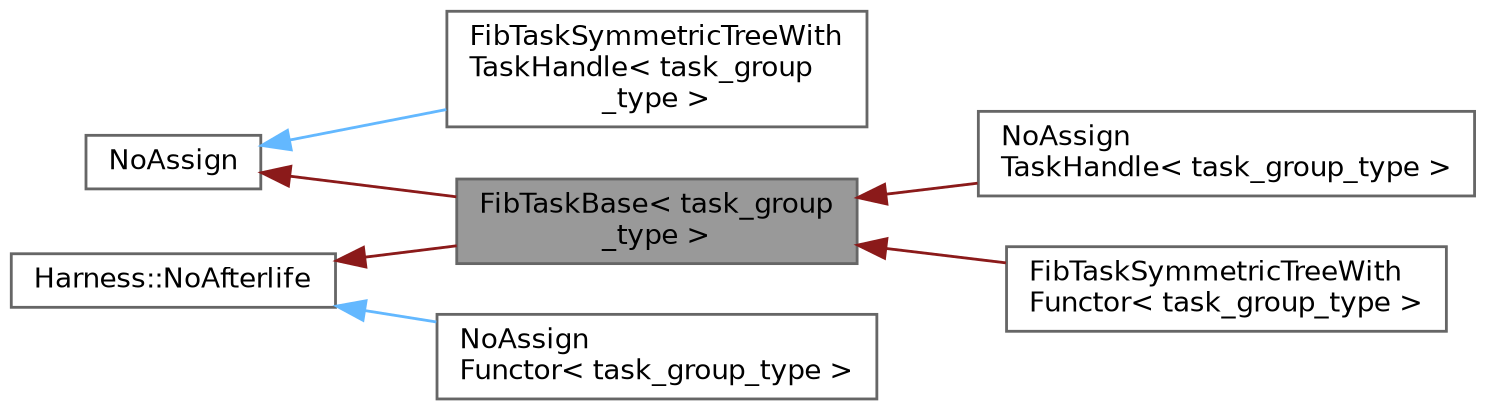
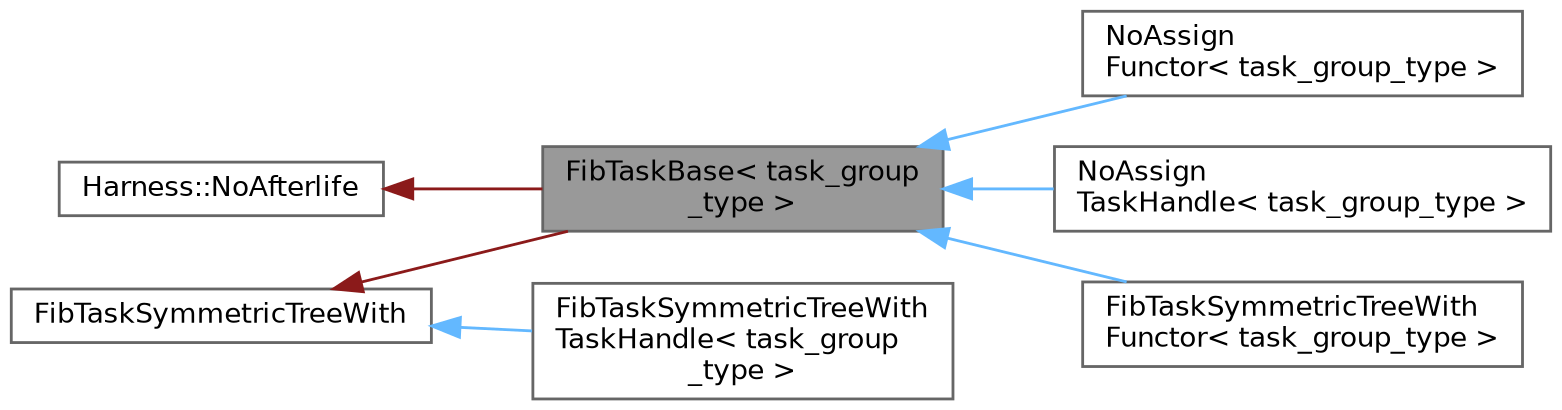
node "NoAssign": label "NoAssign" -> "FibTaskSymmetricTreeWith"
edge "NoAssign TaskHandle< task_group_type >" -> "FibTaskBase< task_group _type >": color firebrick4 -> steelblue1
edge "FibTaskSymmetricTreeWith Functor< task_group_type >" -> "FibTaskBase< task_group _type >": color firebrick4 -> steelblue1
edge "NoAssign Functor< task_group_type >" -> "Harness::NoAfterlife": now "NoAssign Functor< task_group_type >" -> "FibTaskBase< task_group _type >"
